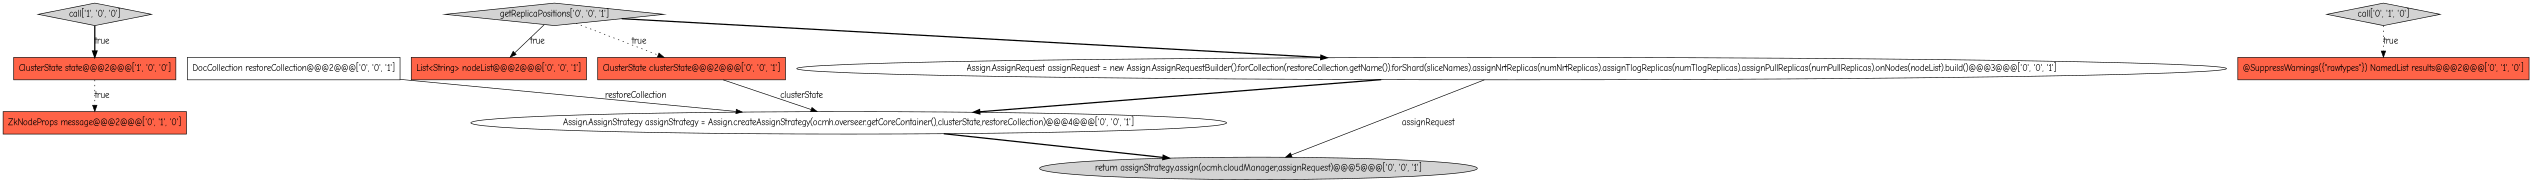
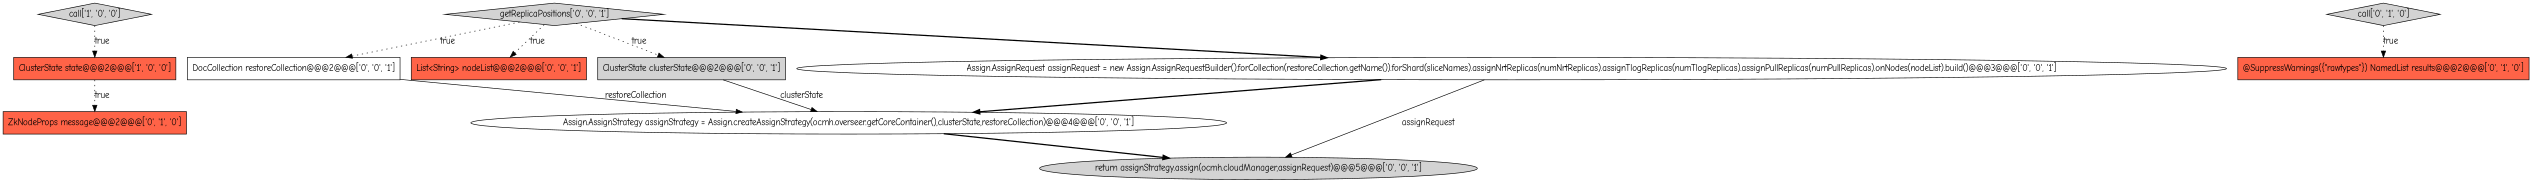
edge "call['1', '0', '0']" -> "ClusterState state@@@2@@@['1', '0', '0']": style bold -> dotted
edge "getReplicaPositions['0', '0', '1']" -> "DocCollection restoreCollection@@@2@@@['0', '0', '1']": added, label "true"
edge "getReplicaPositions['0', '0', '1']" -> "List<String> nodeList@@@2@@@['0', '0', '1']": style solid -> dotted
node "ClusterState clusterState@@@2@@@['0', '0', '1']": fillcolor tomato -> lightgray
